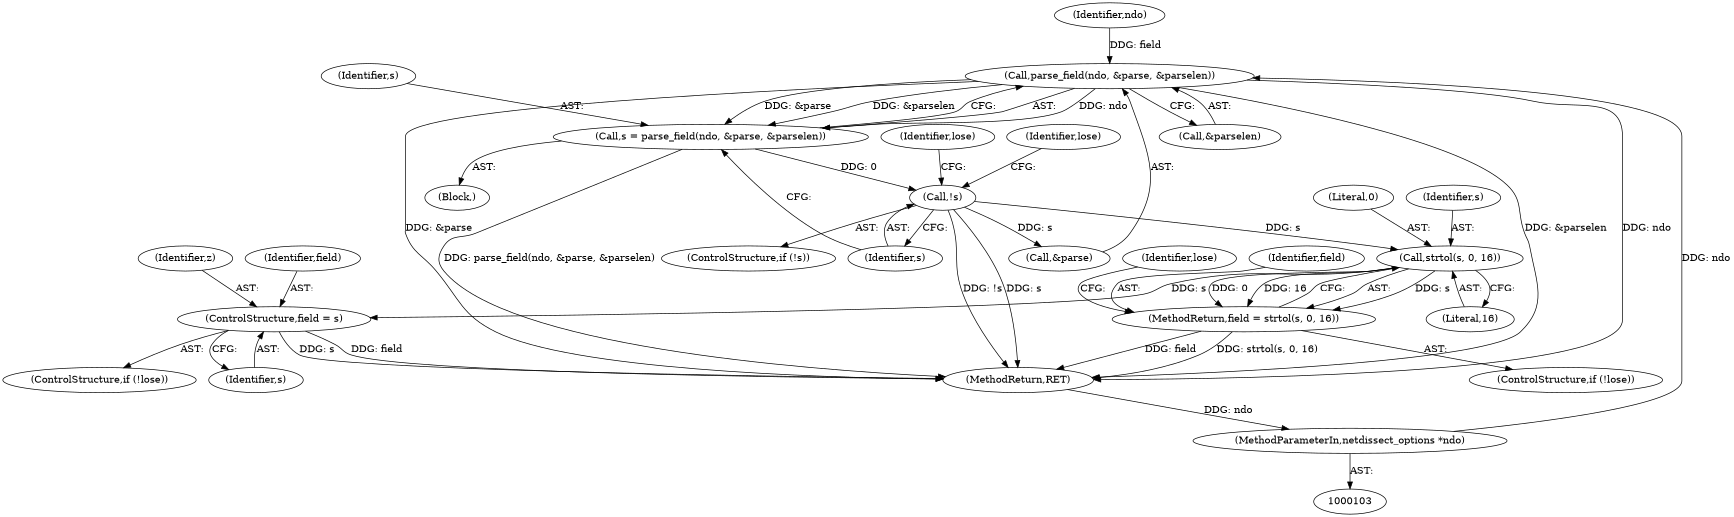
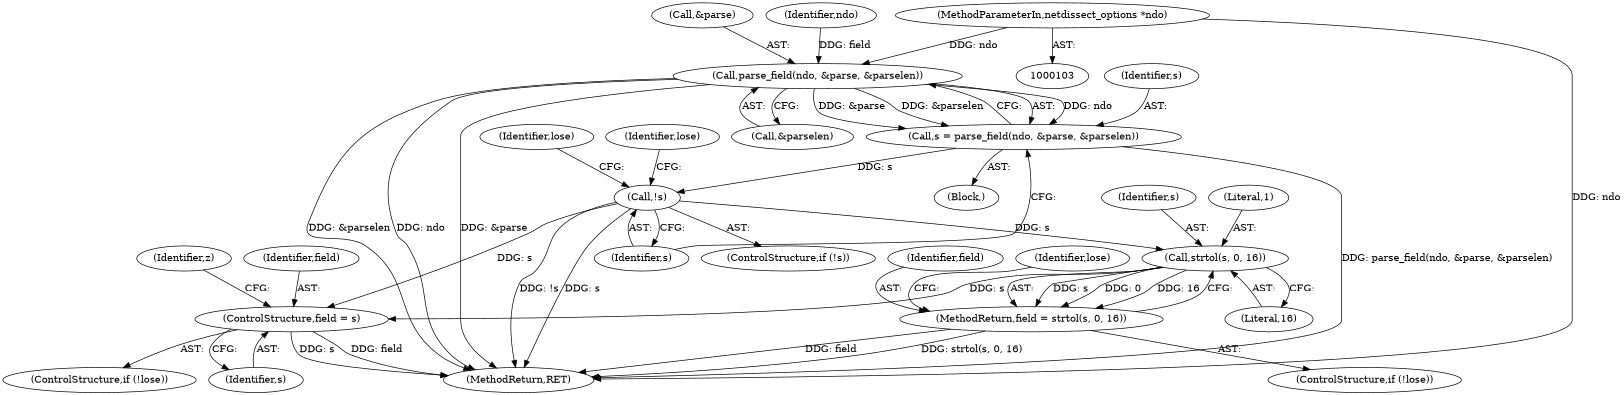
edge "(Call,s = parse_field(ndo, &parse, &parselen))" -> "(Call,!s)": label "DDG: 0" -> "DDG: s"
node "(Literal,0)": label "(Literal,0)" -> "(Literal,1)"
edge "(Call,!s)" -> "(Call,&parse)": now "(Call,!s)" -> "(ControlStructure,field = s)"
edge "(Identifier,z)" -> "(ControlStructure,field = s)": label "AST: " -> "CFG: "
edge "(MethodReturn,RET)" -> "(MethodParameterIn,netdissect_options *ndo)": reversed
